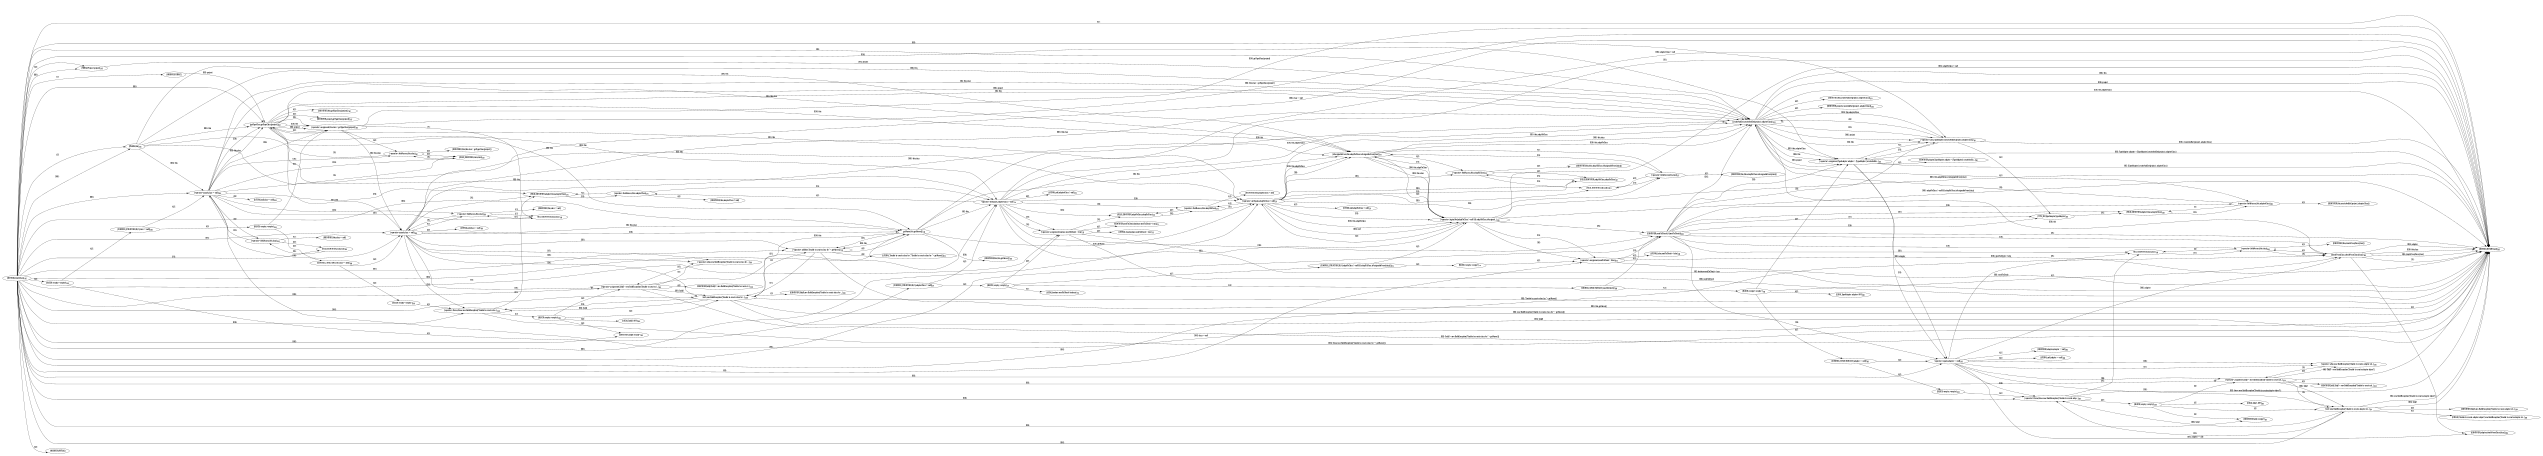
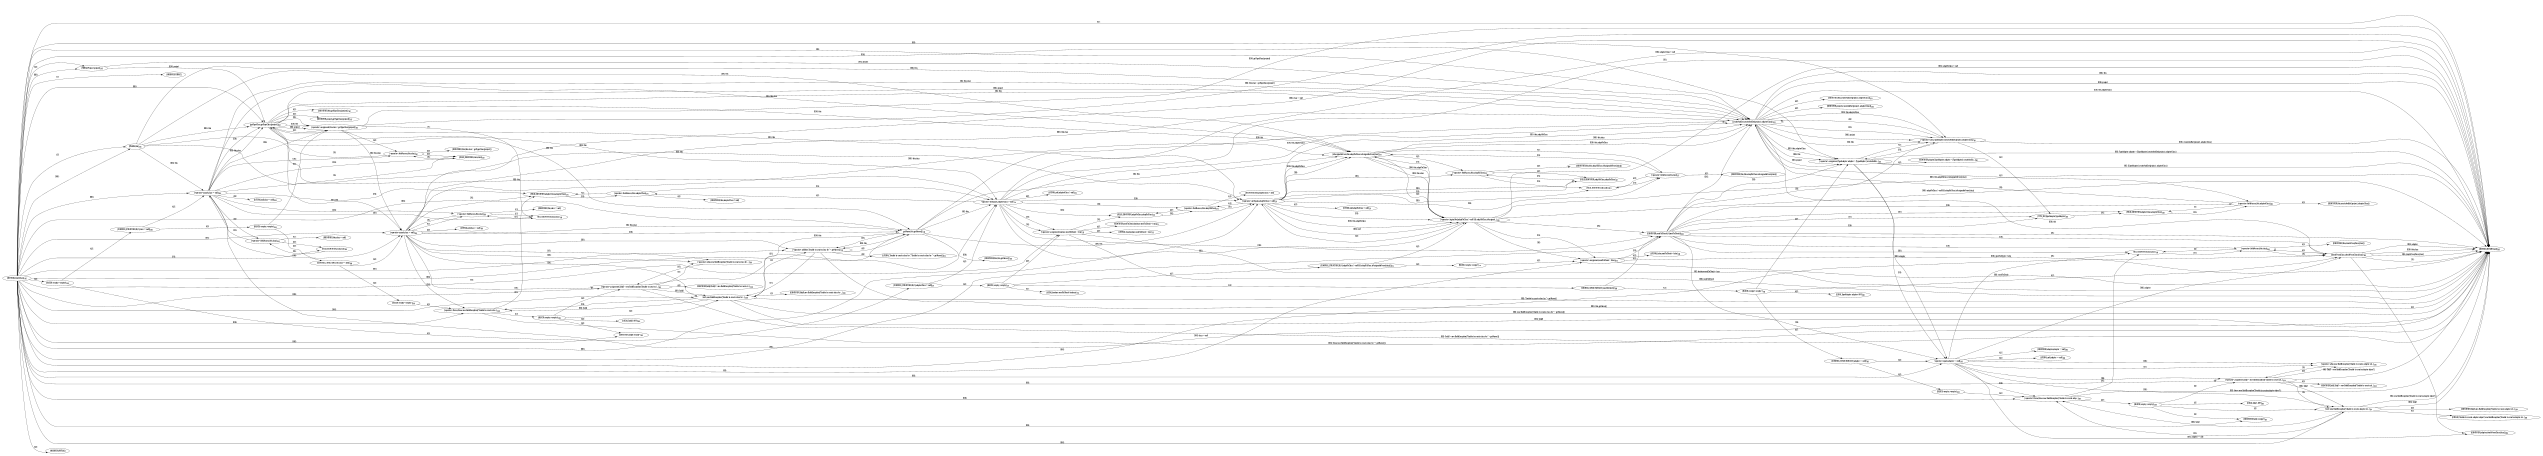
edge "(MODIFIER,PUBLIC)" -> "(getTypeClass,getTypeClass(project))": now "(PARAM,Project project)" -> "(getTypeClass,getTypeClass(project))"
edge "(getName,this.getName())" -> "(<operator>.notEquals,adaptToClass != null)": label "DDG: getName" -> "DDG: this"
